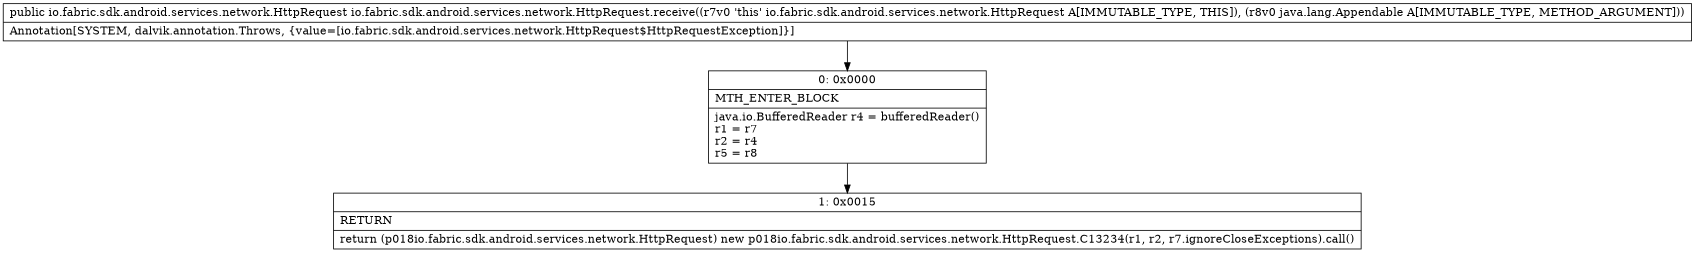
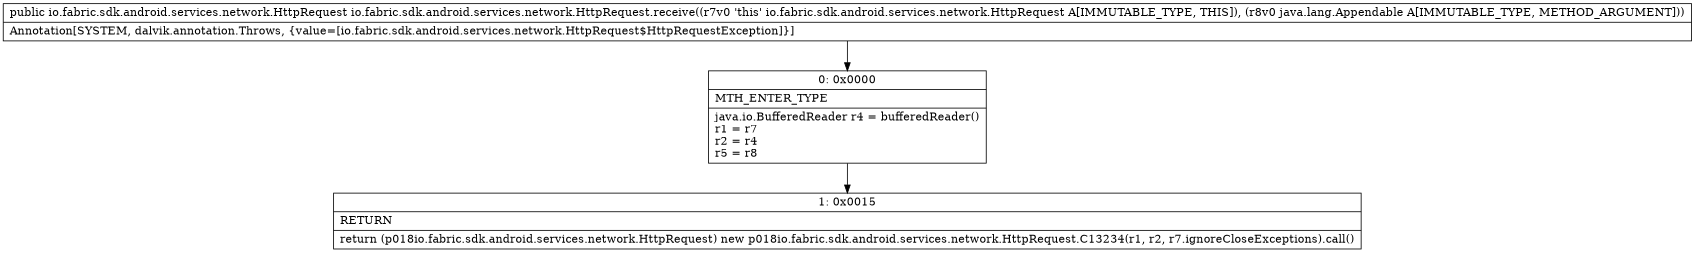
node "0: 0x0000": text "MTH_ENTER_BLOCK" -> "MTH_ENTER_TYPE"
